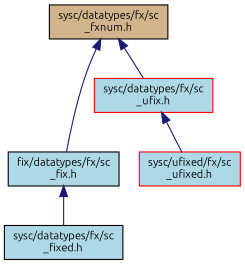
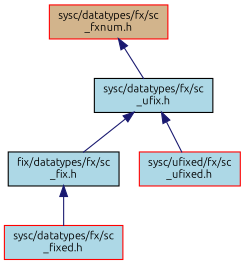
node "sysc/datatypes/fx/sc _fxnum.h": color black -> red
node "sysc/datatypes/fx/sc _ufix.h": color red -> black
edge "fix/datatypes/fx/sc _fix.h" -> "sysc/datatypes/fx/sc _fxnum.h": now "fix/datatypes/fx/sc _fix.h" -> "sysc/datatypes/fx/sc _ufix.h"
node "sysc/datatypes/fx/sc _fixed.h": color black -> red
